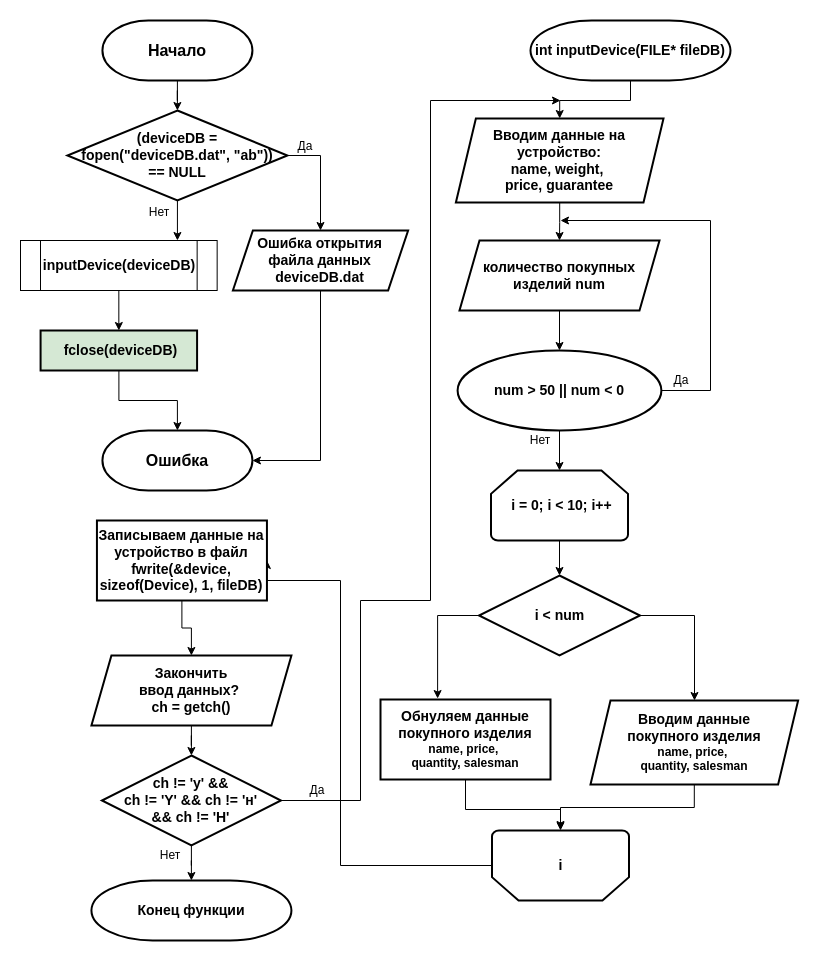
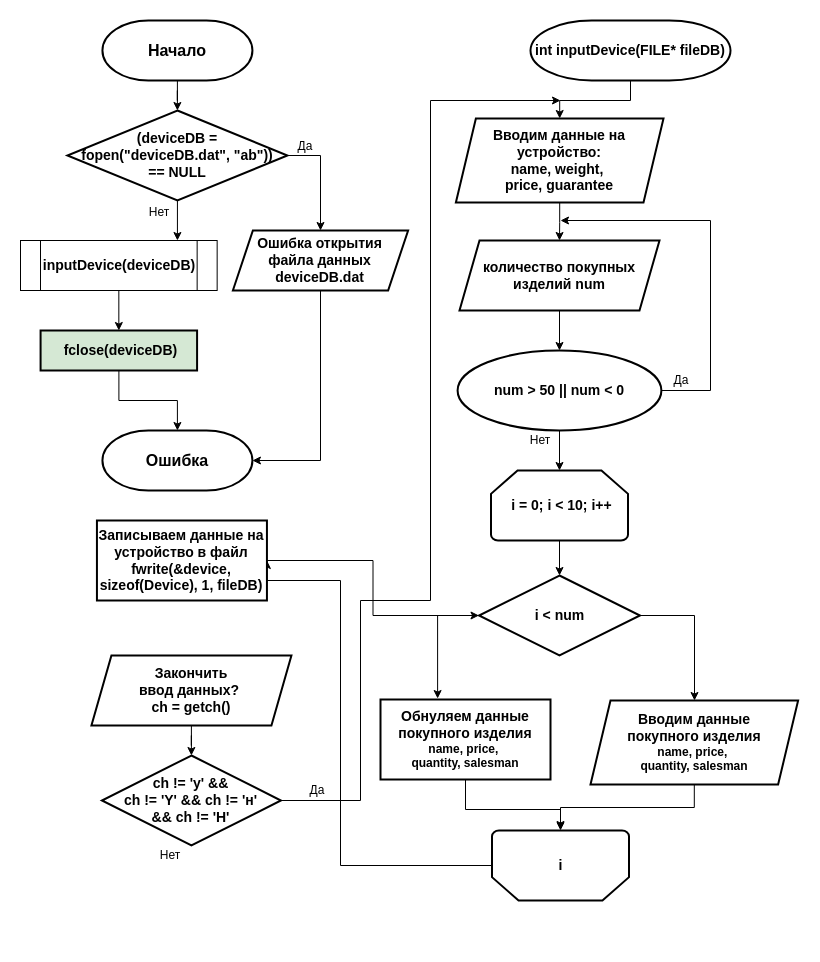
edge "Записываем данные на устройство в файл fwrite(&device, sizeof(Device), 1, fileDB)" -> "Закончить ввод данных? ch = getch()": now "Записываем данные на устройство в файл fwrite(&device, sizeof(Device), 1, fileDB)" -> "i < num"
edge "ch != 'y' && ch != 'Y' && ch != 'н' && ch != 'Н'" -> "Конец функции": removed
node "Конец функции": removed
